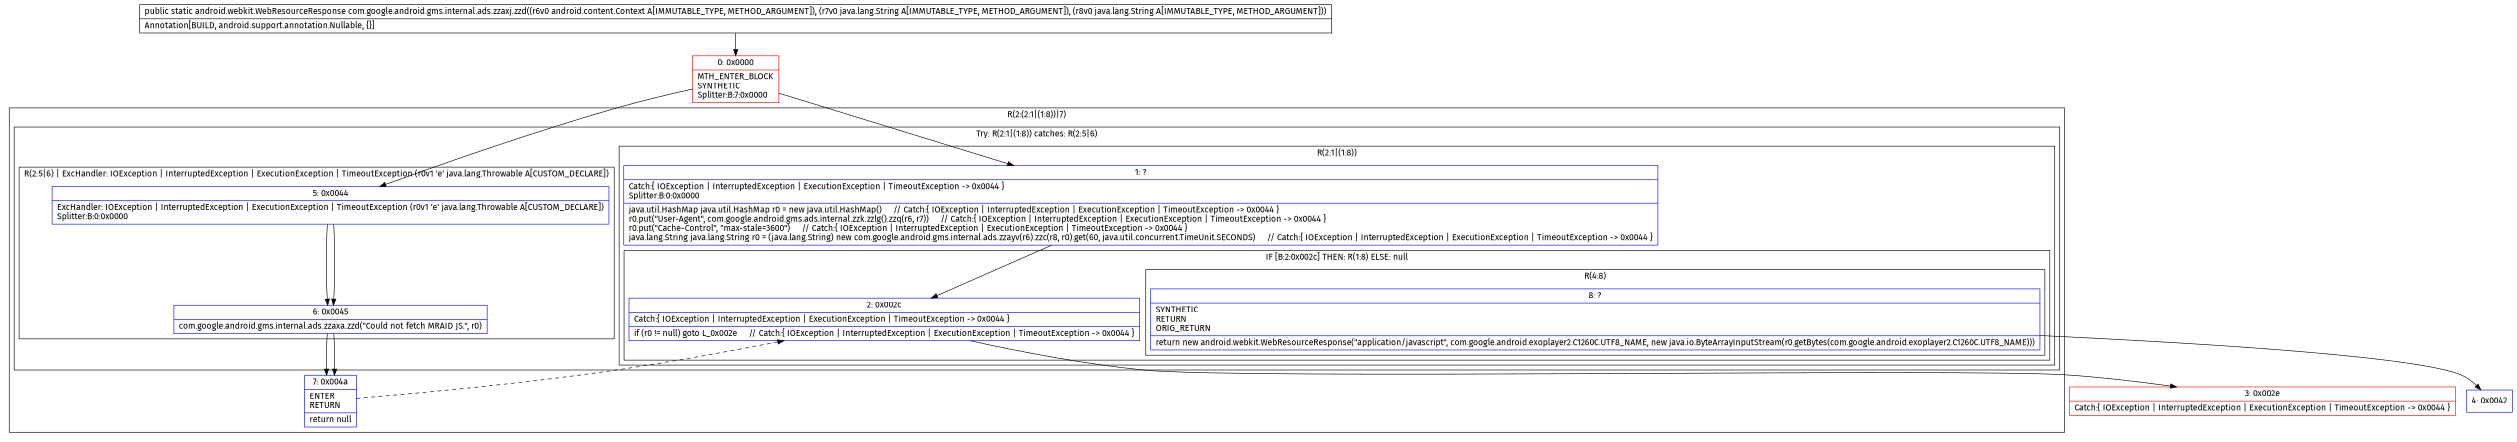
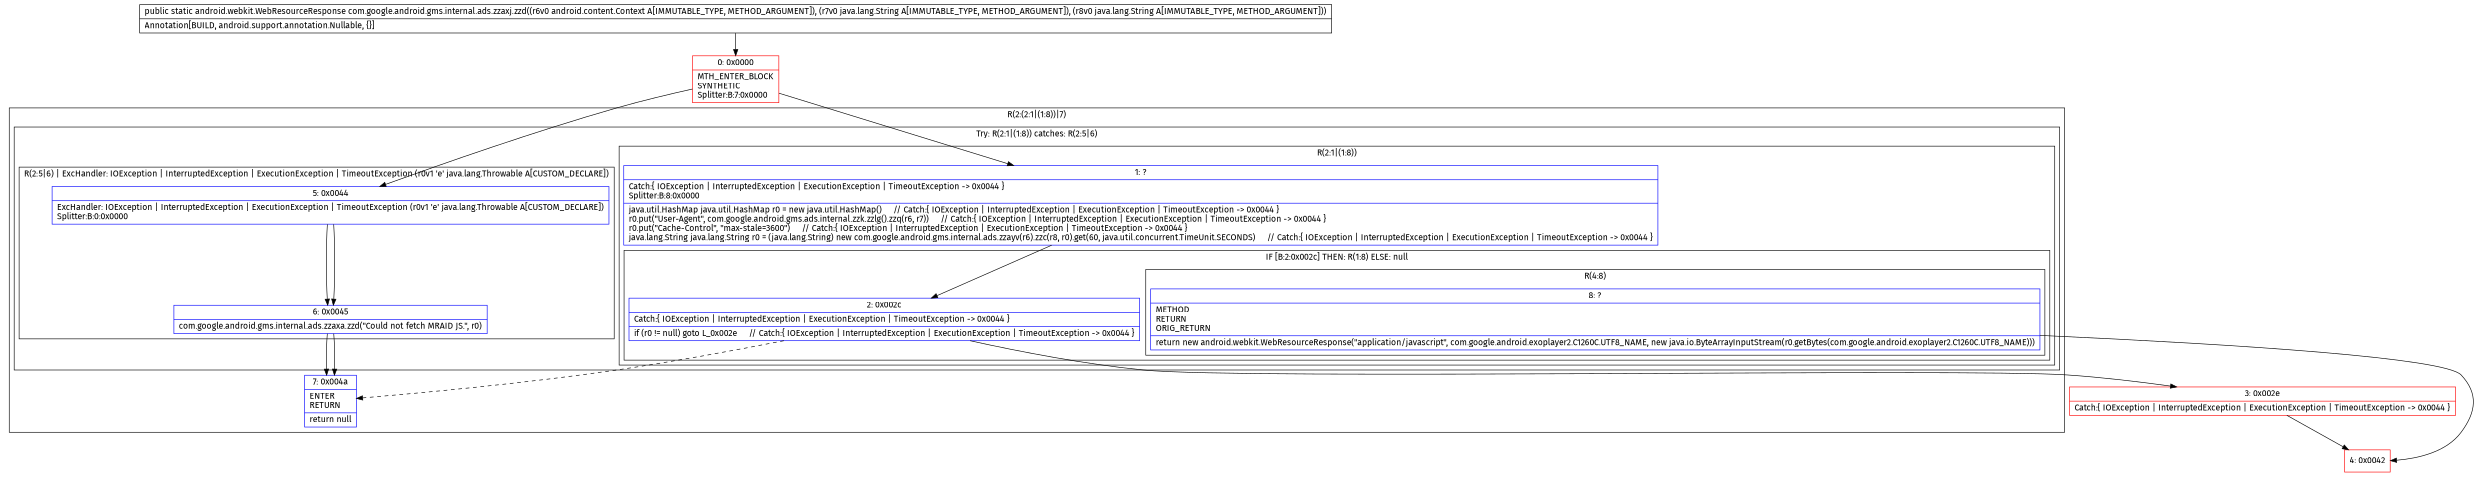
node "1: ?": text "Splitter:B:0:0x0000" -> "Splitter:B:8:0x0000"
node "8: ?": text "SYNTHETIC" -> "METHOD"
edge "7: 0x004a" -> "2: 0x002c": reversed
node "4: 0x0042": color blue -> red
edge "3: 0x002e" -> "4: 0x0042": added
